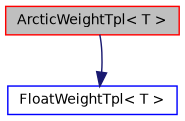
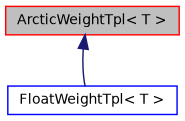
edge "ArcticWeightTpl< T >" -> "FloatWeightTpl< T >": reversed
